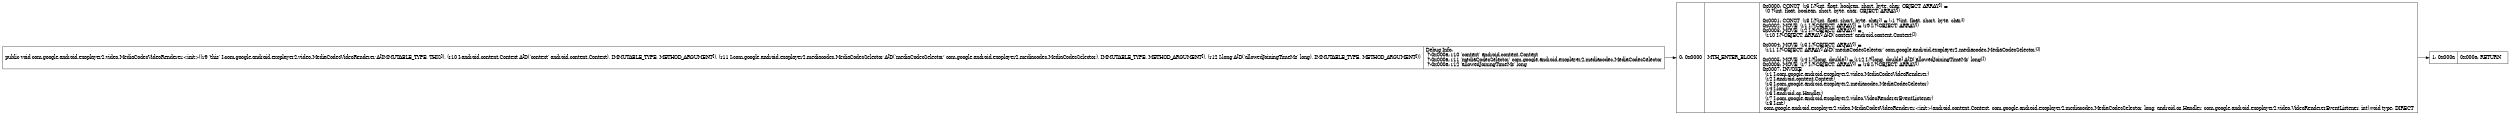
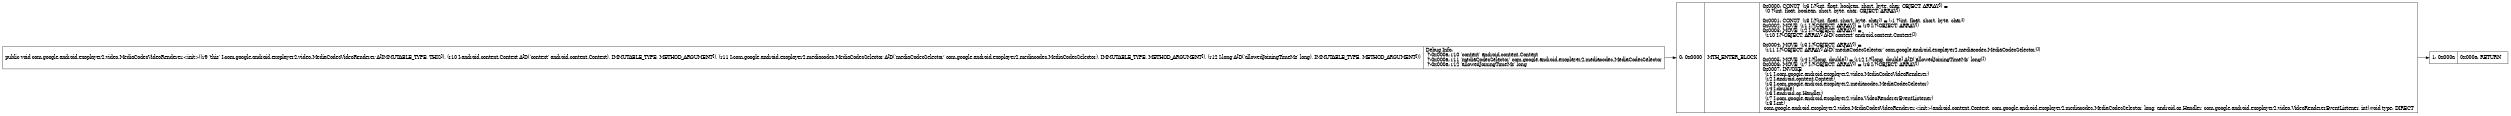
node "0: 0x0000": text "(r4 I:long)" -> "(r4 I:double)"
